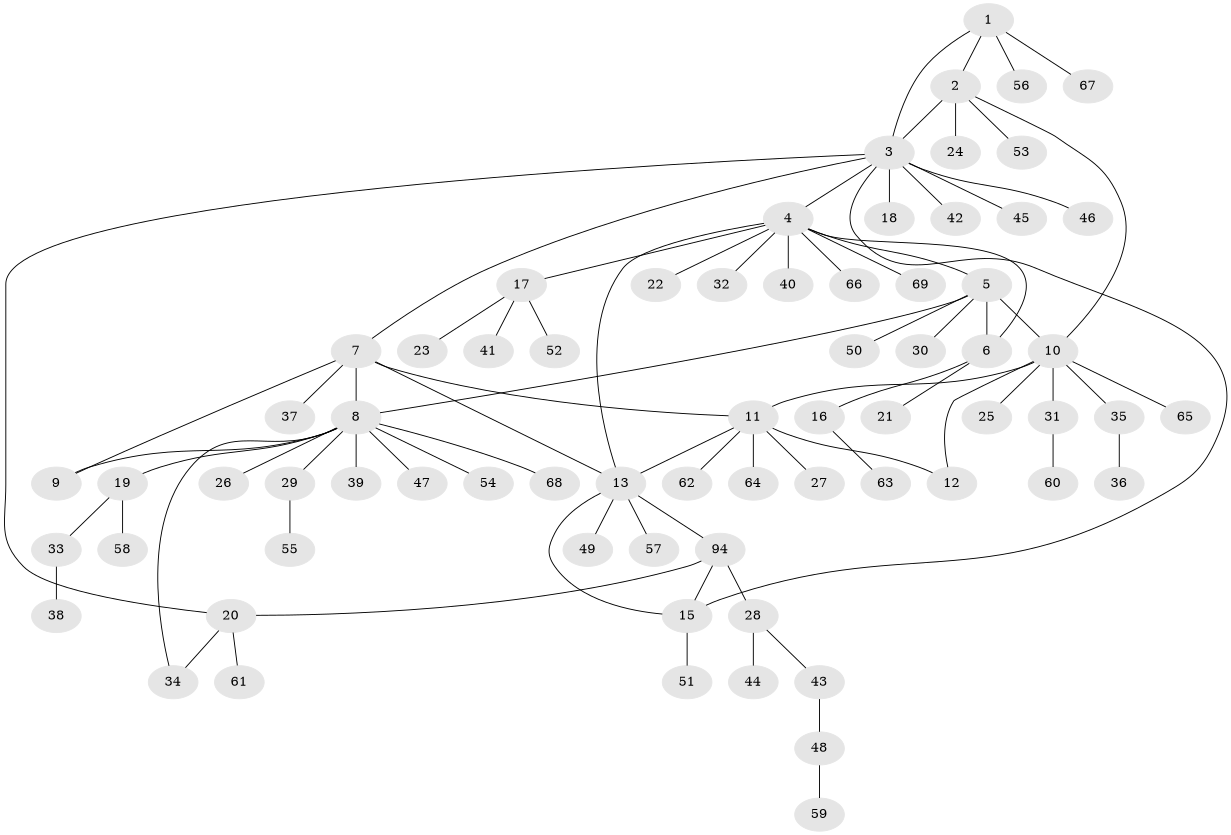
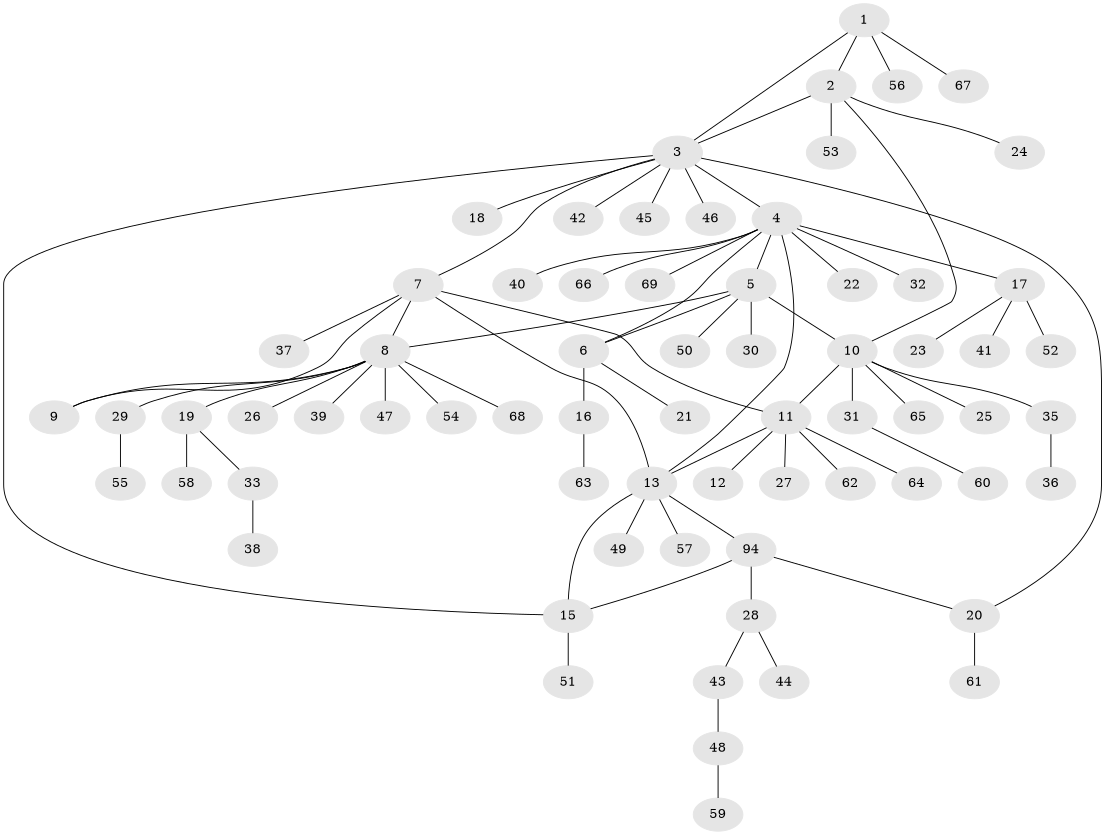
edge "10" -- "12": removed
node "34": removed
